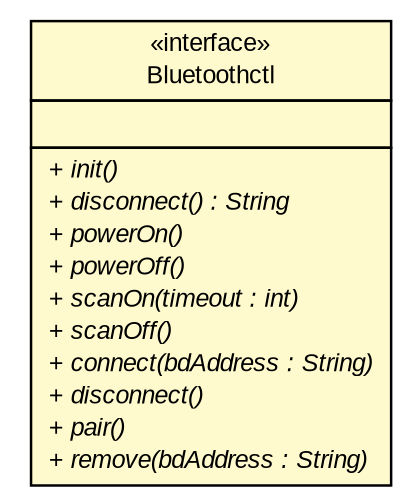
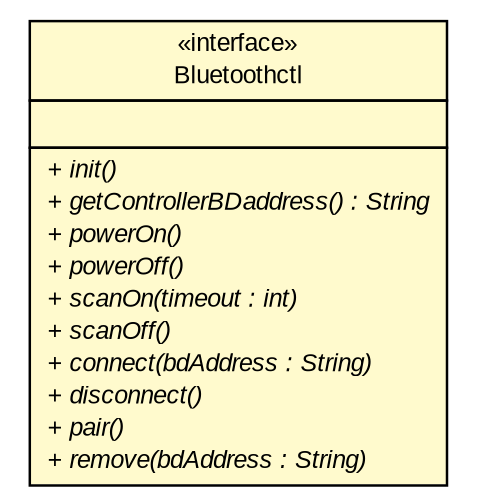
node "Bluetoothctl": text "+ disconnect() : String" -> "+ getControllerBDaddress() : String"
